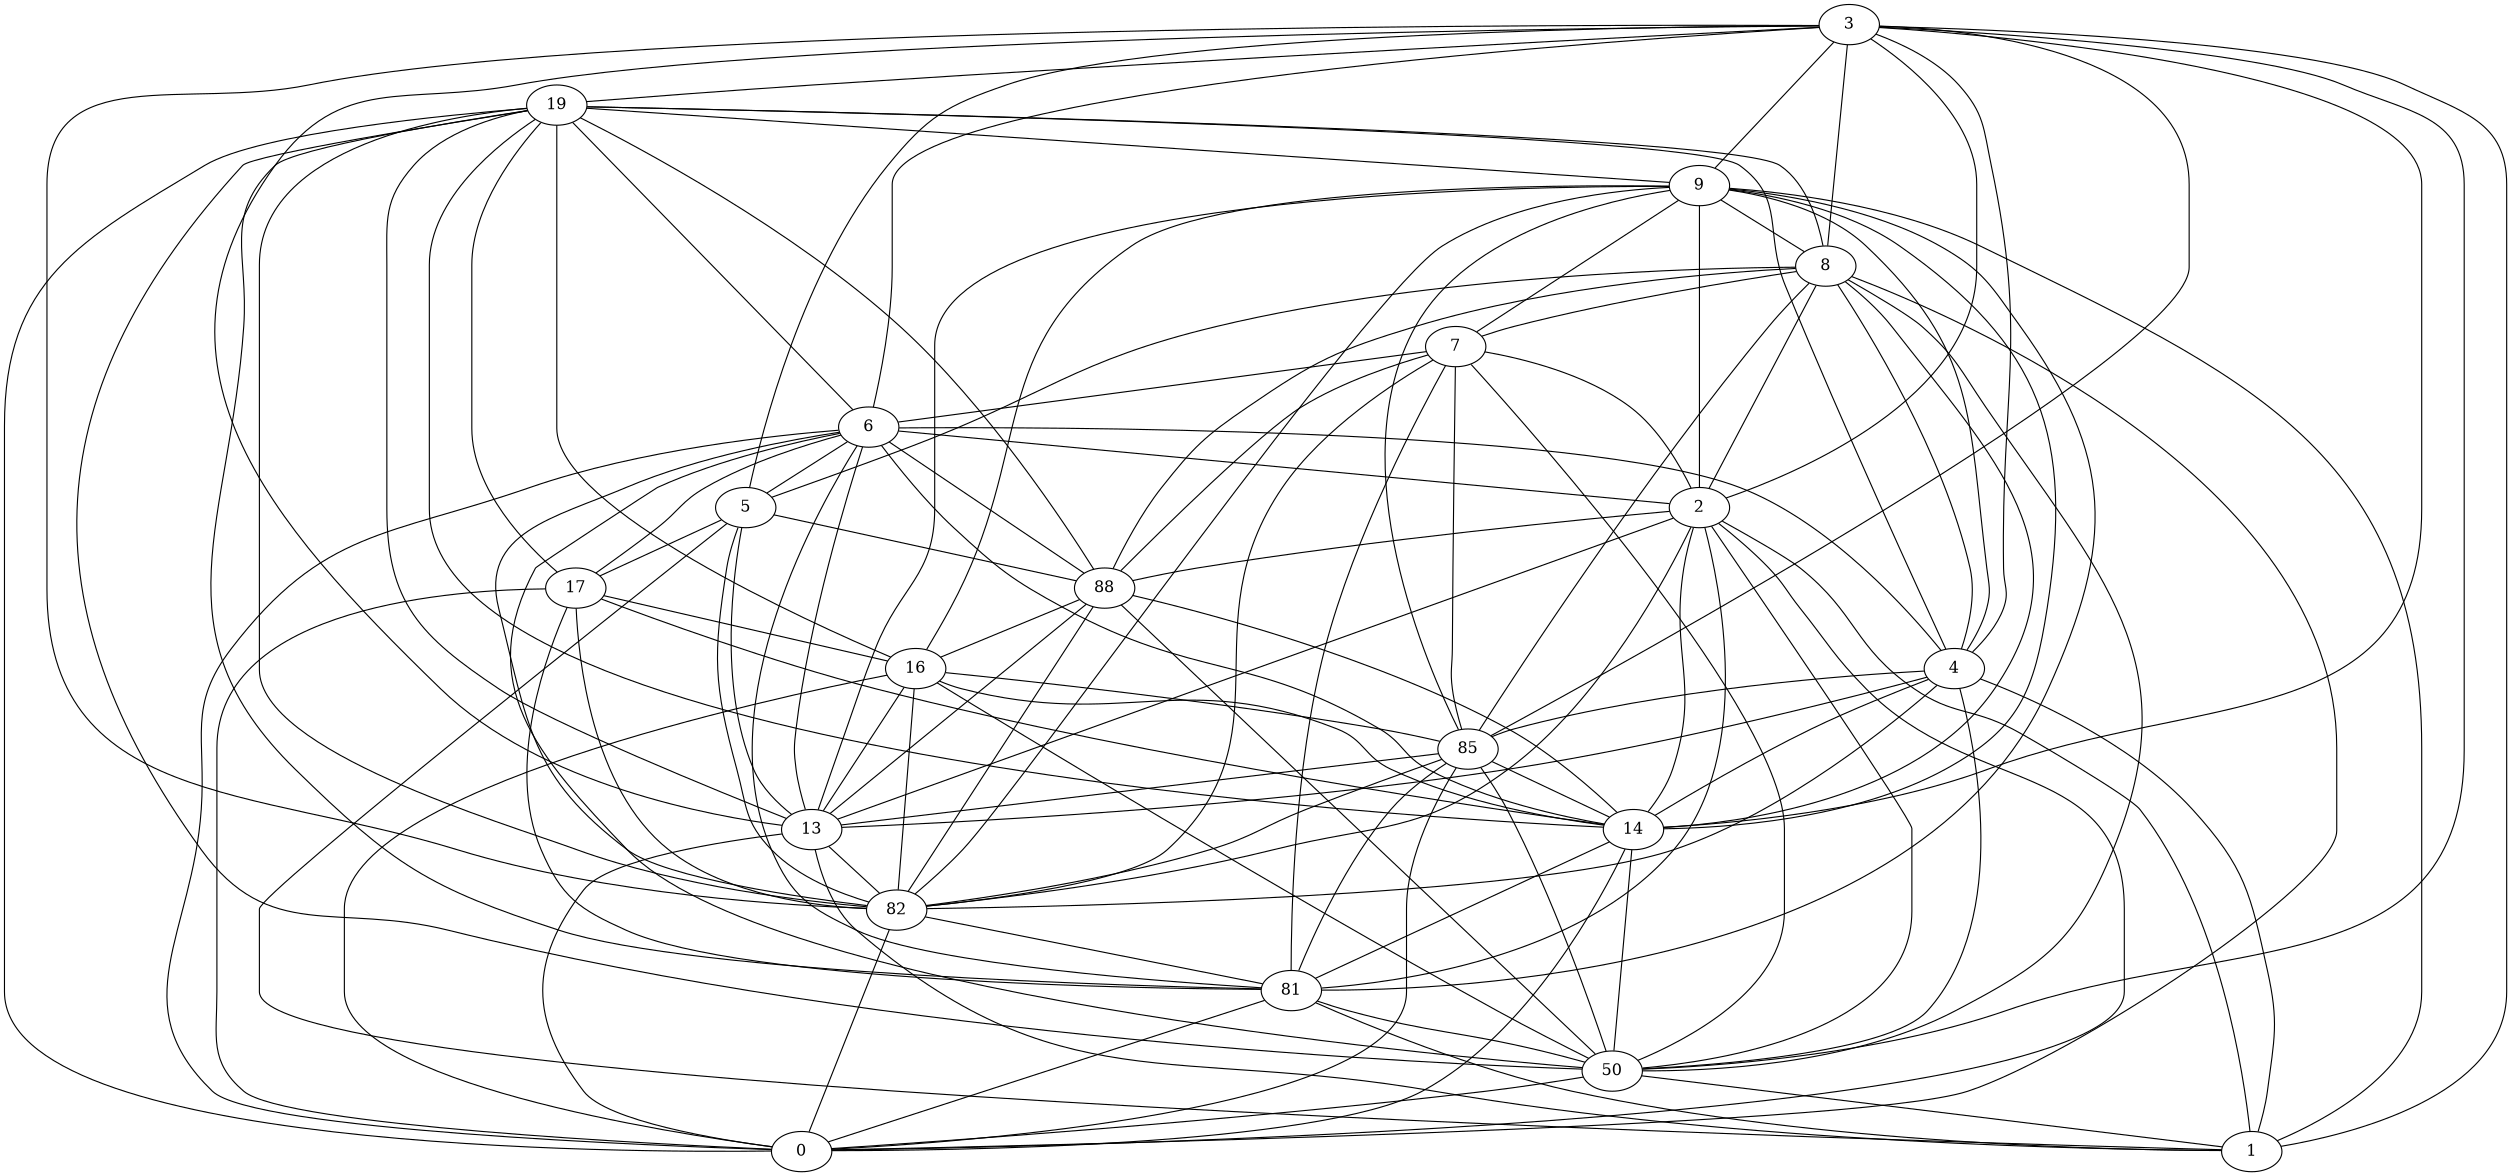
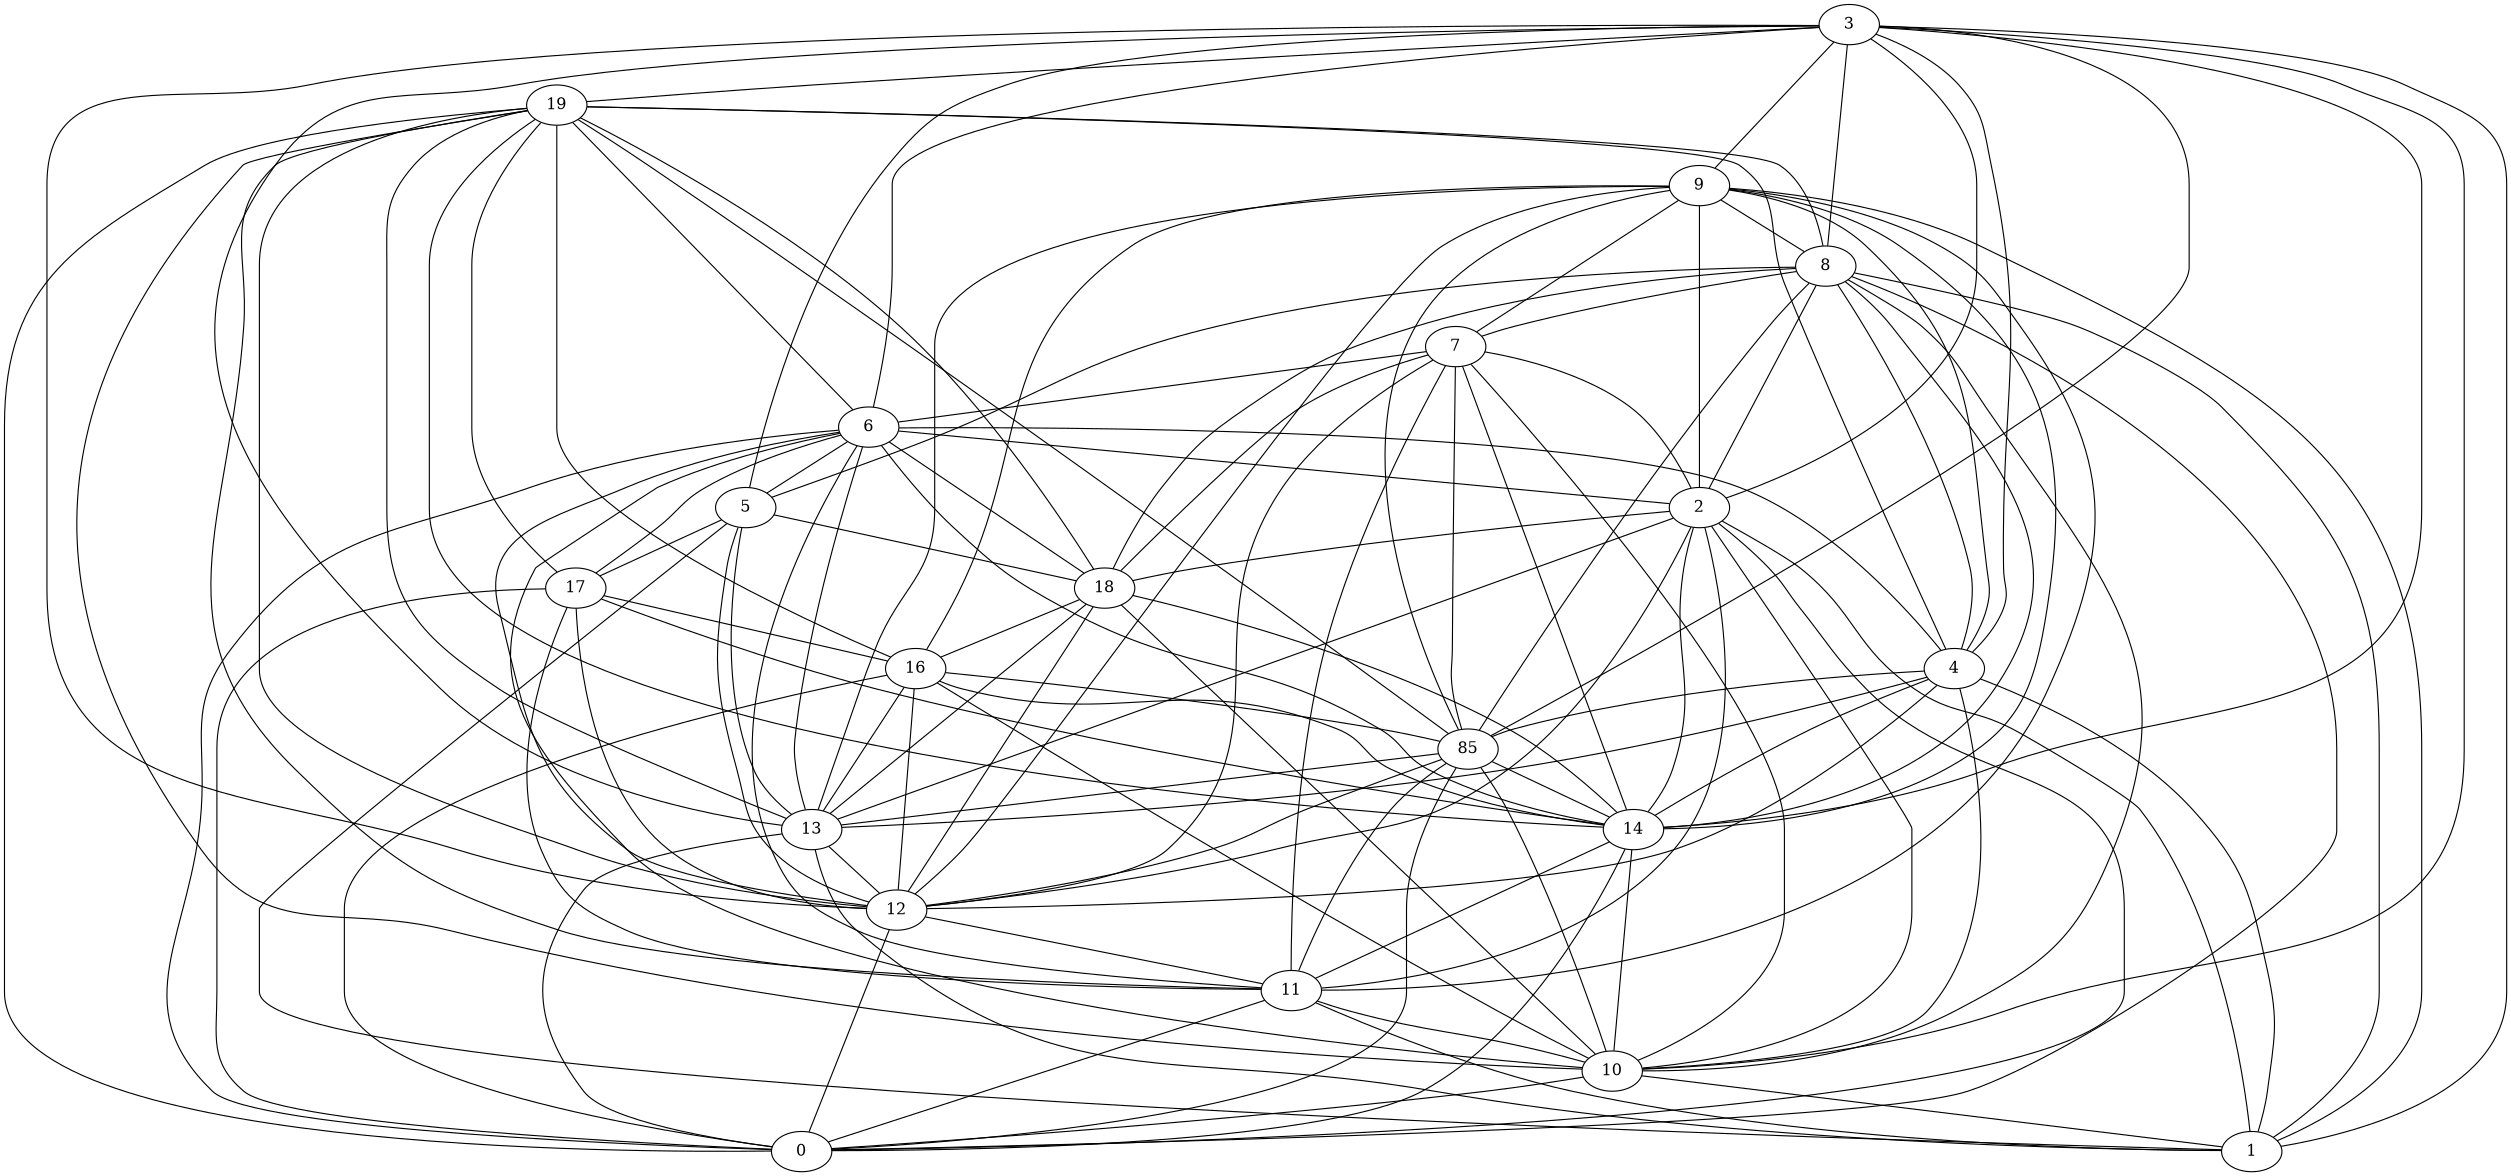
edge "19" -- "9": now "19" -- "85"
edge "8" -- "1": added
node "88": label "88" -> "18"
edge "7" -- "14": added
node "82": label "82" -> "12"
node "81": label "81" -> "11"
node "50": label "50" -> "10"
